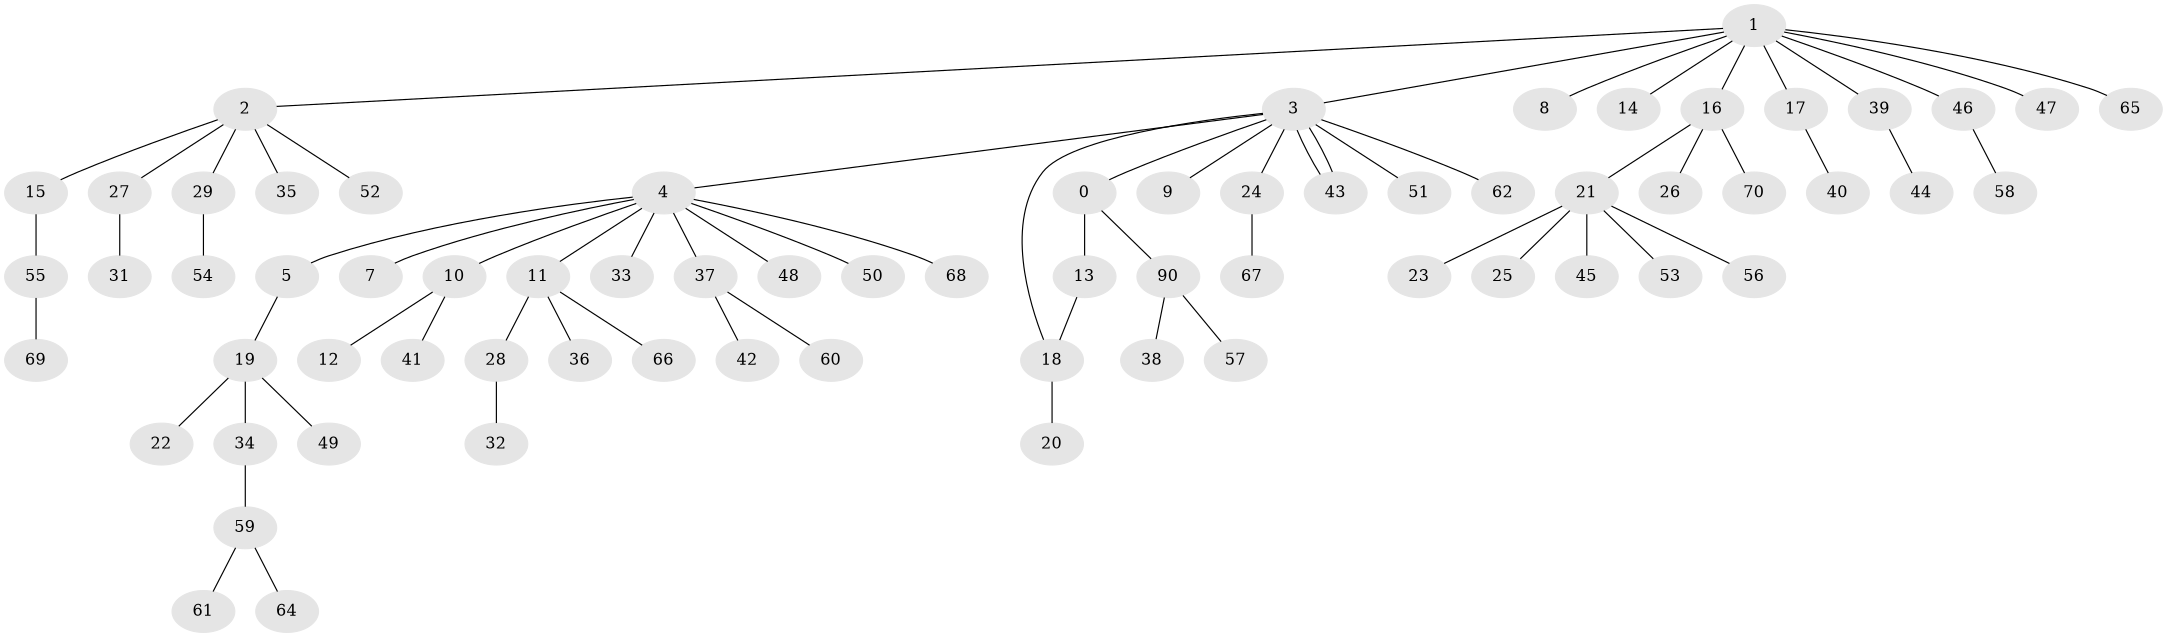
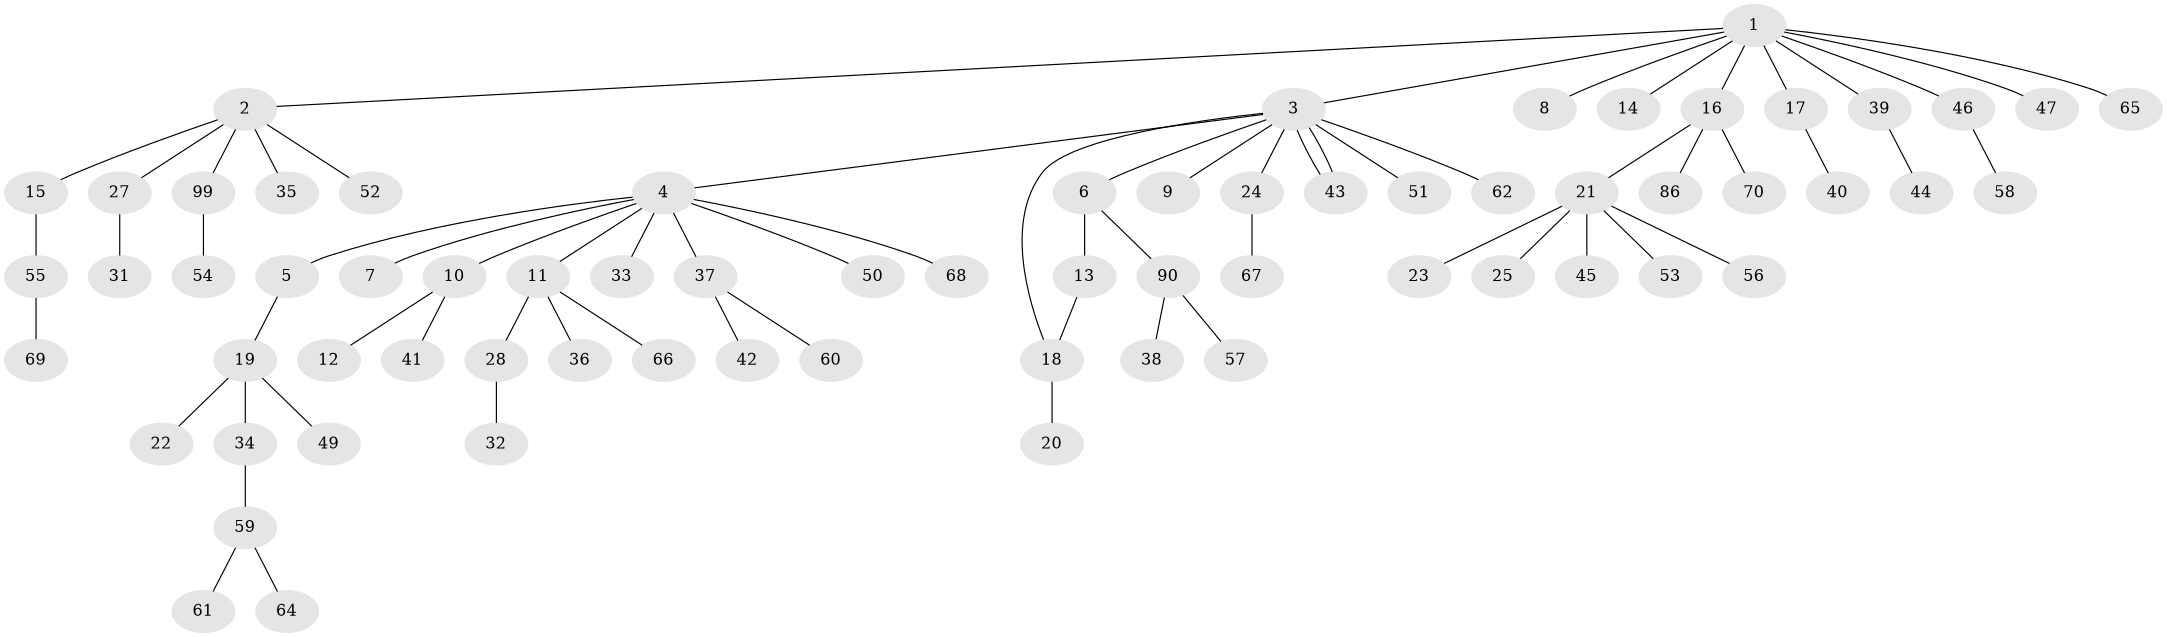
node "29": label "29" -> "99"
node "0": label "0" -> "6"
node "26": label "26" -> "86"
node "48": removed
